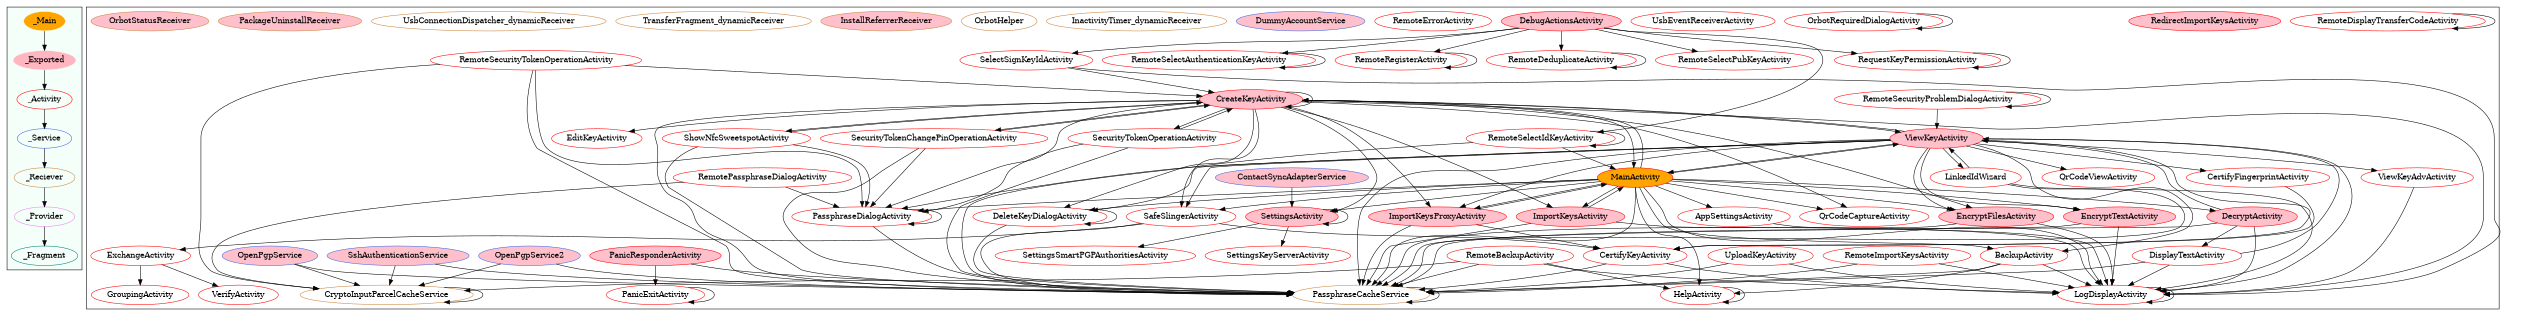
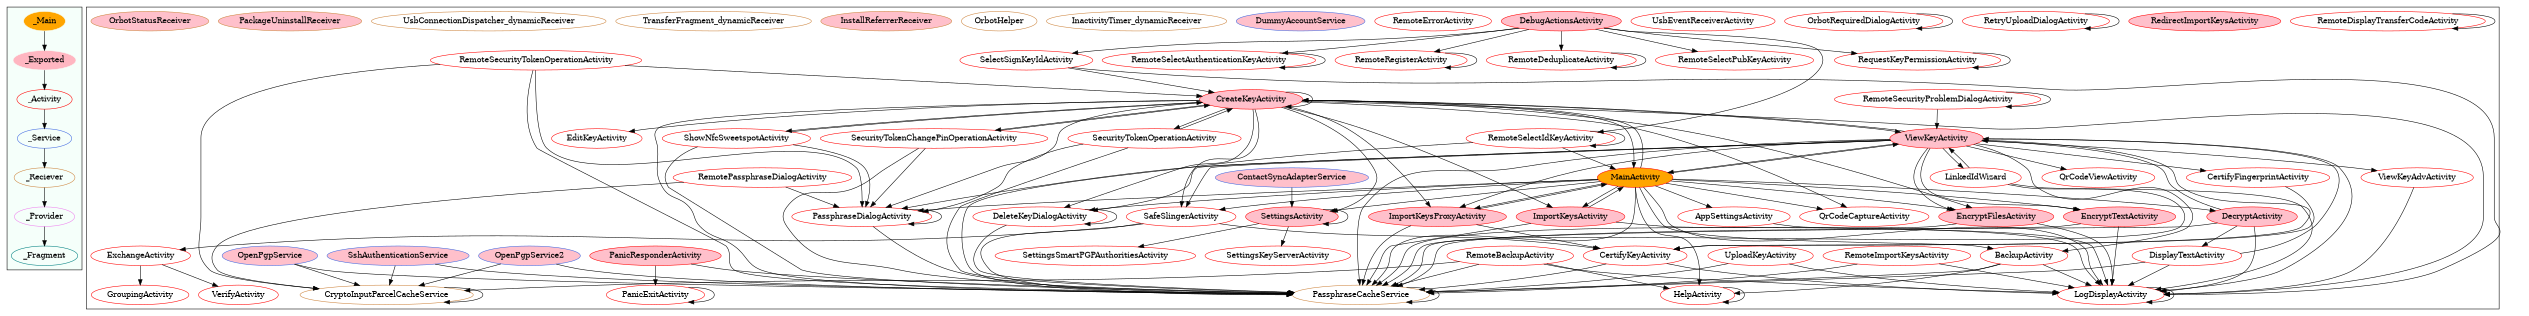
node "RetryUploadDialogActivity": added
